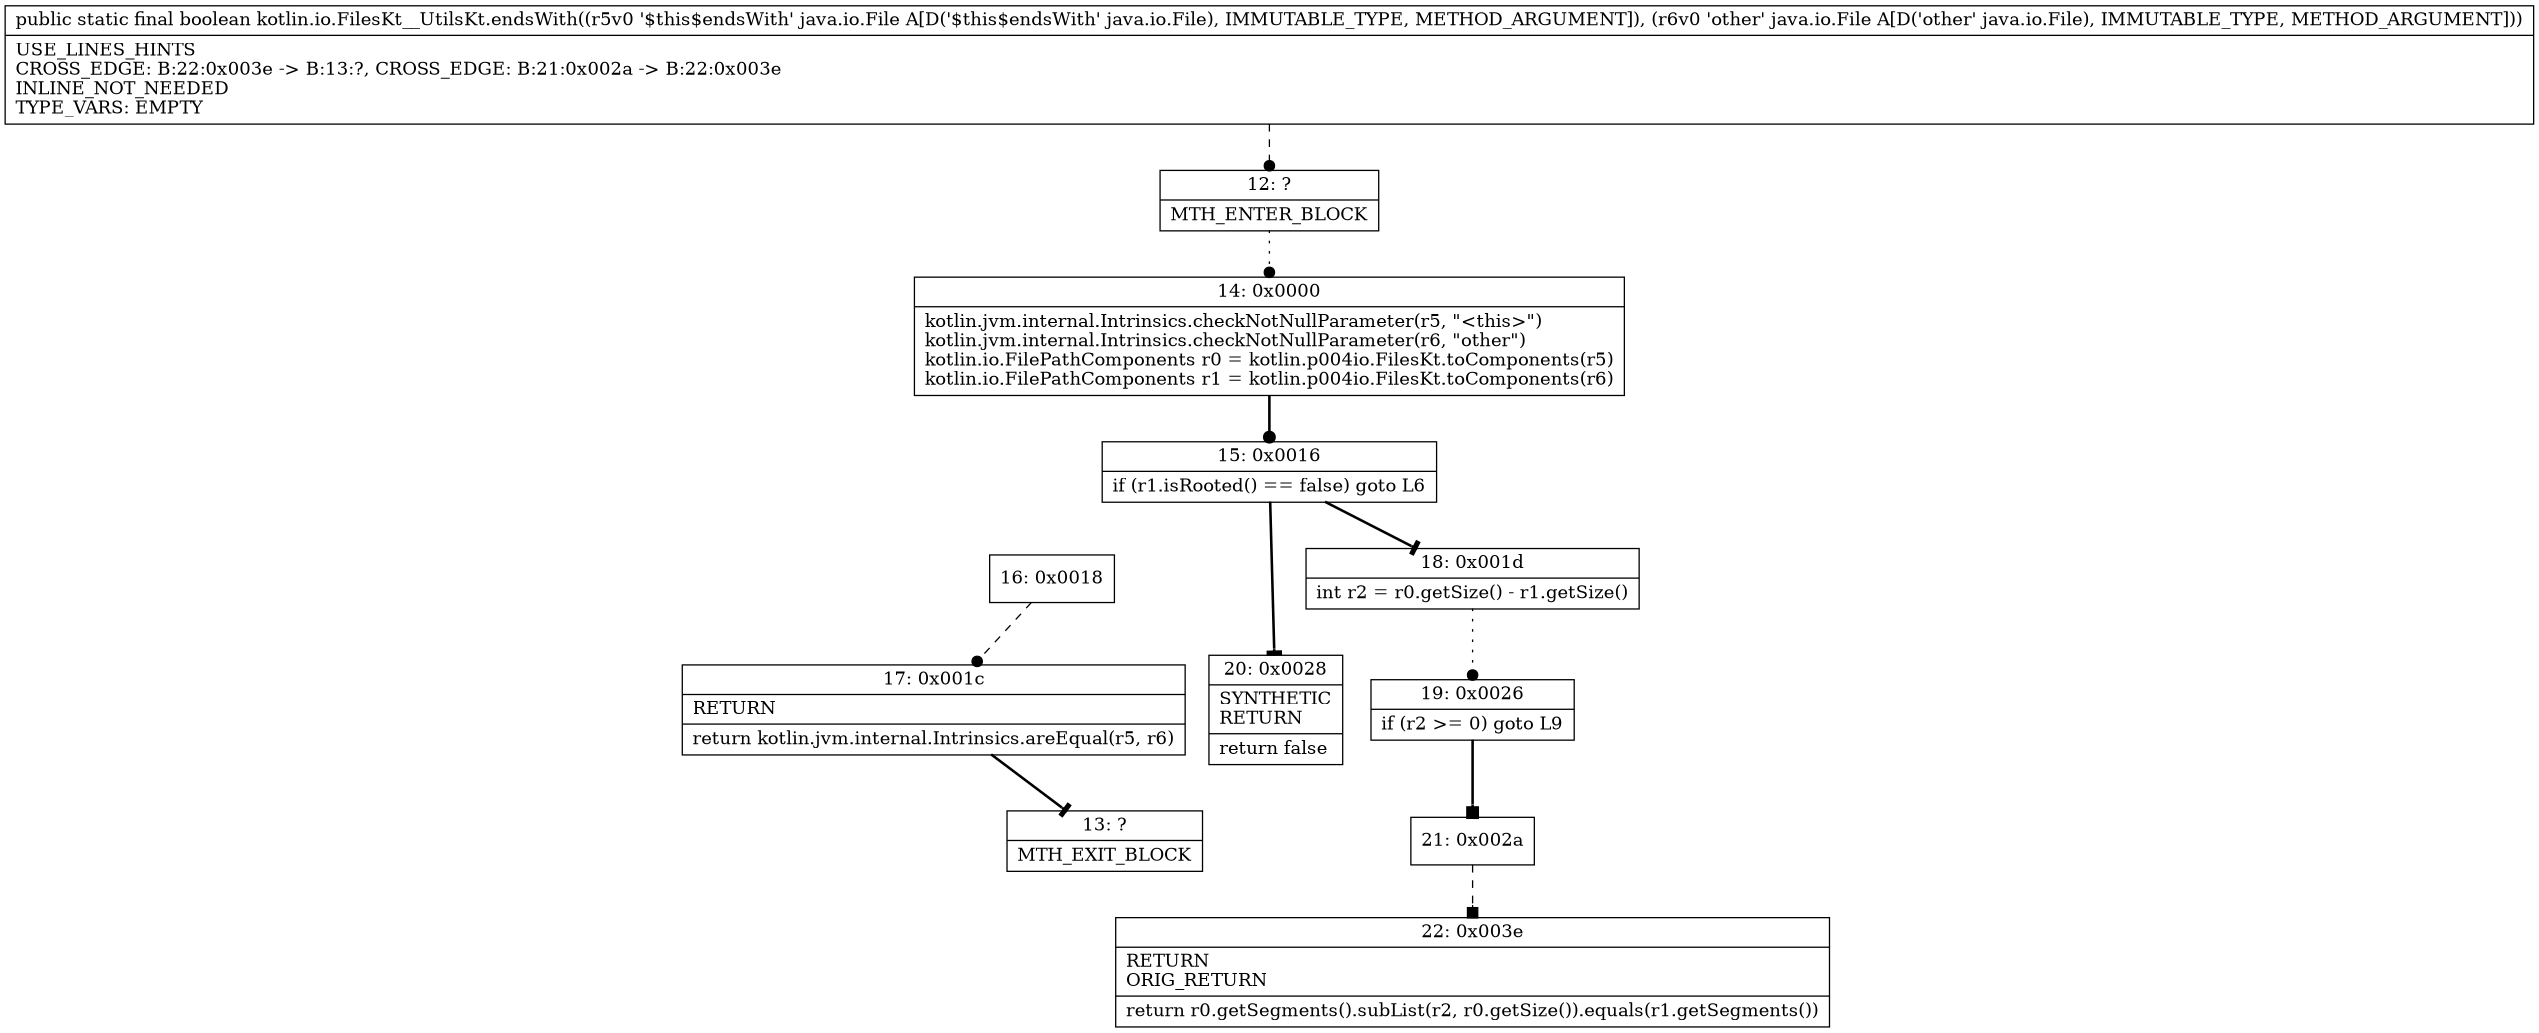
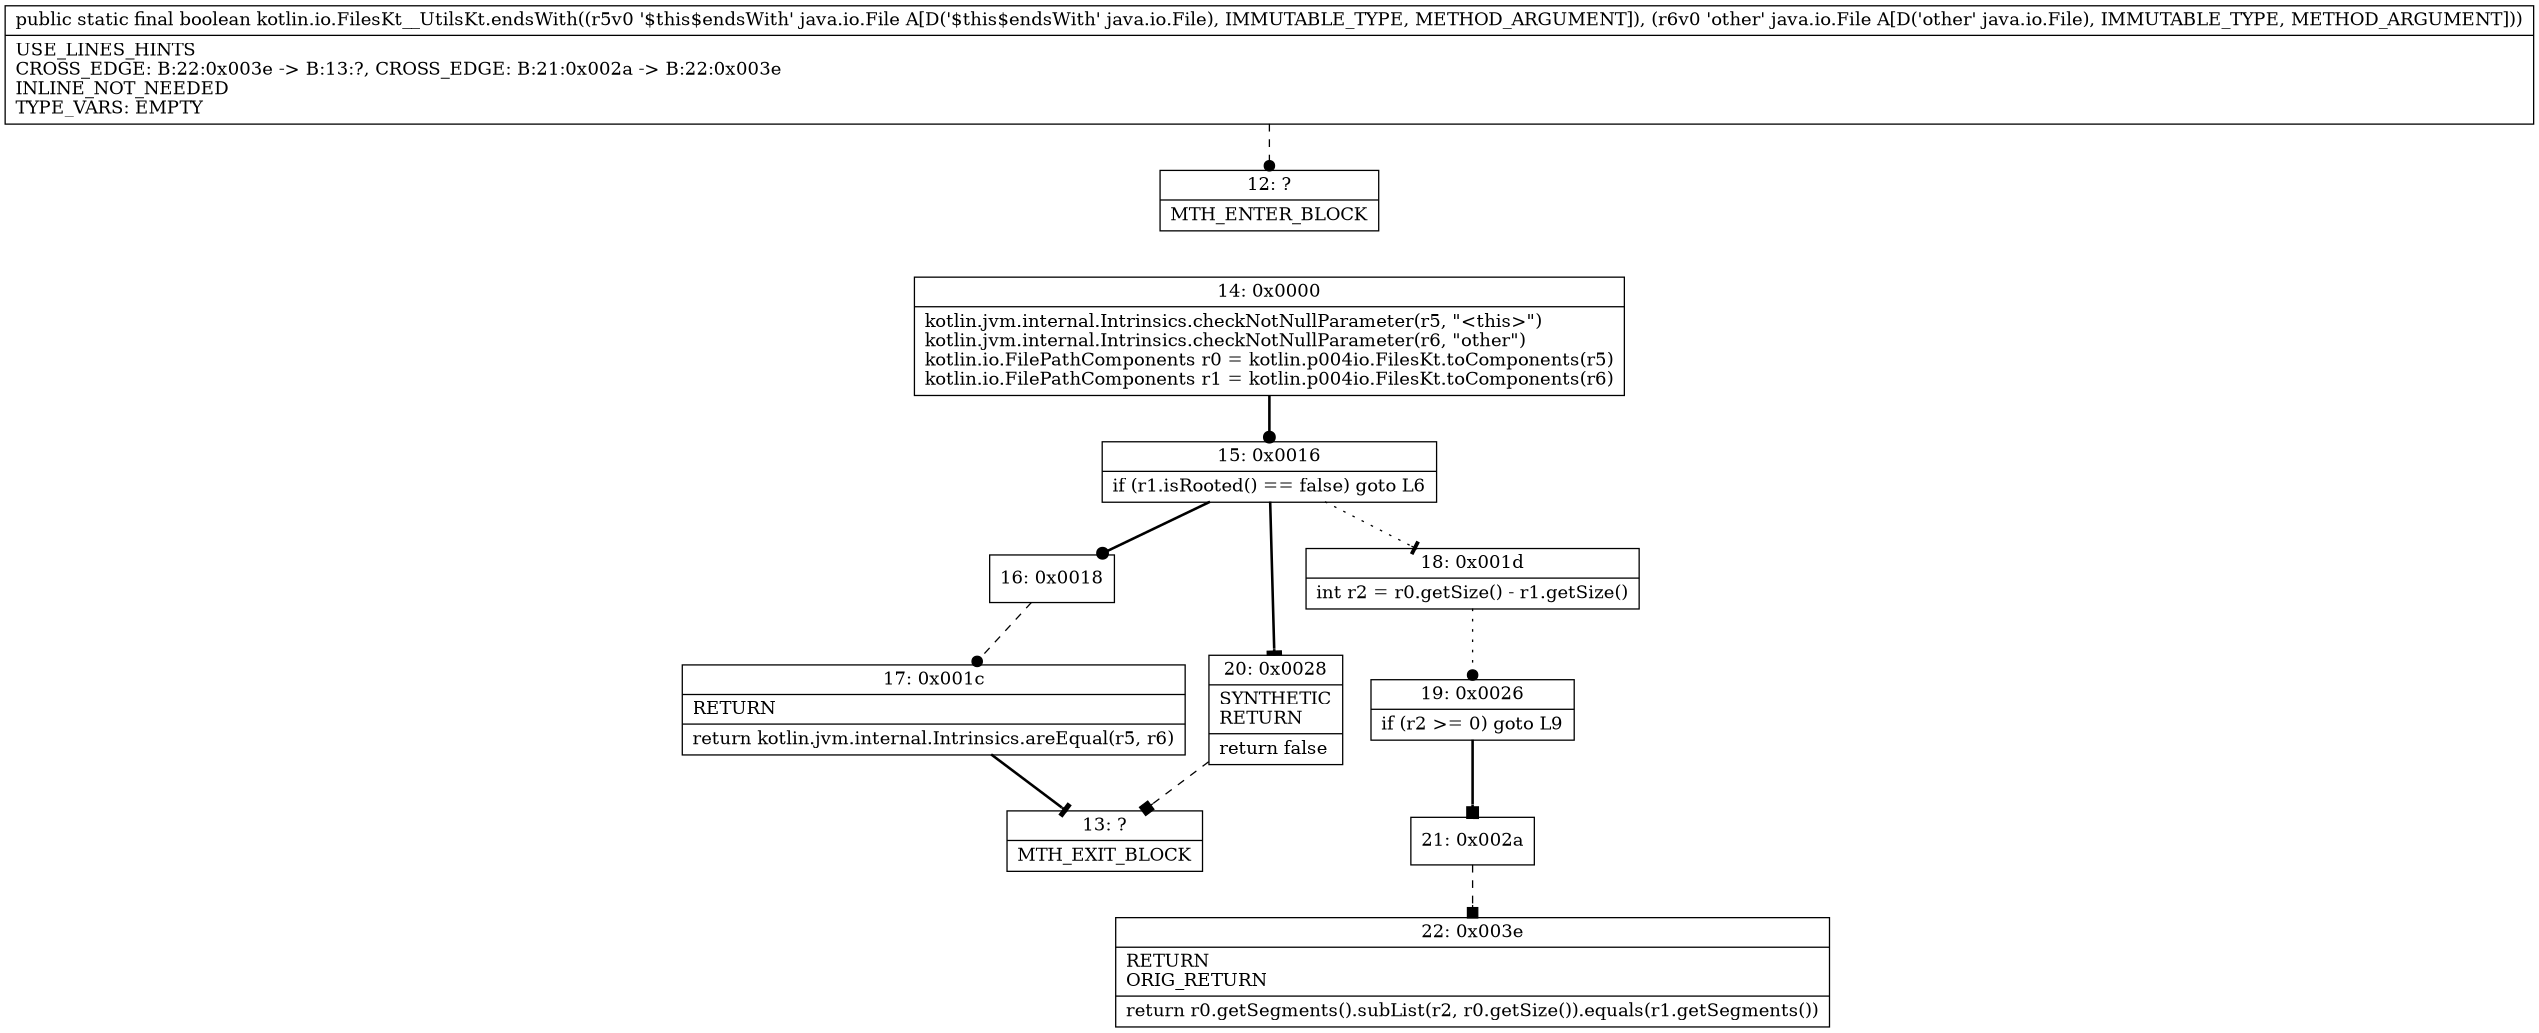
edge "12: ?" -> "14: 0x0000": removed
edge "15: 0x0016" -> "18: 0x001d": style bold -> dotted
edge "15: 0x0016" -> "16: 0x0018": added
edge "20: 0x0028" -> "13: ?": added
